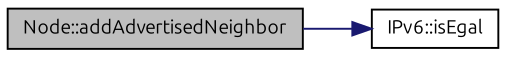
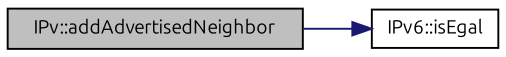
node "Node::addAdvertisedNeighbor": label "Node::addAdvertisedNeighbor" -> "IPv::addAdvertisedNeighbor"
